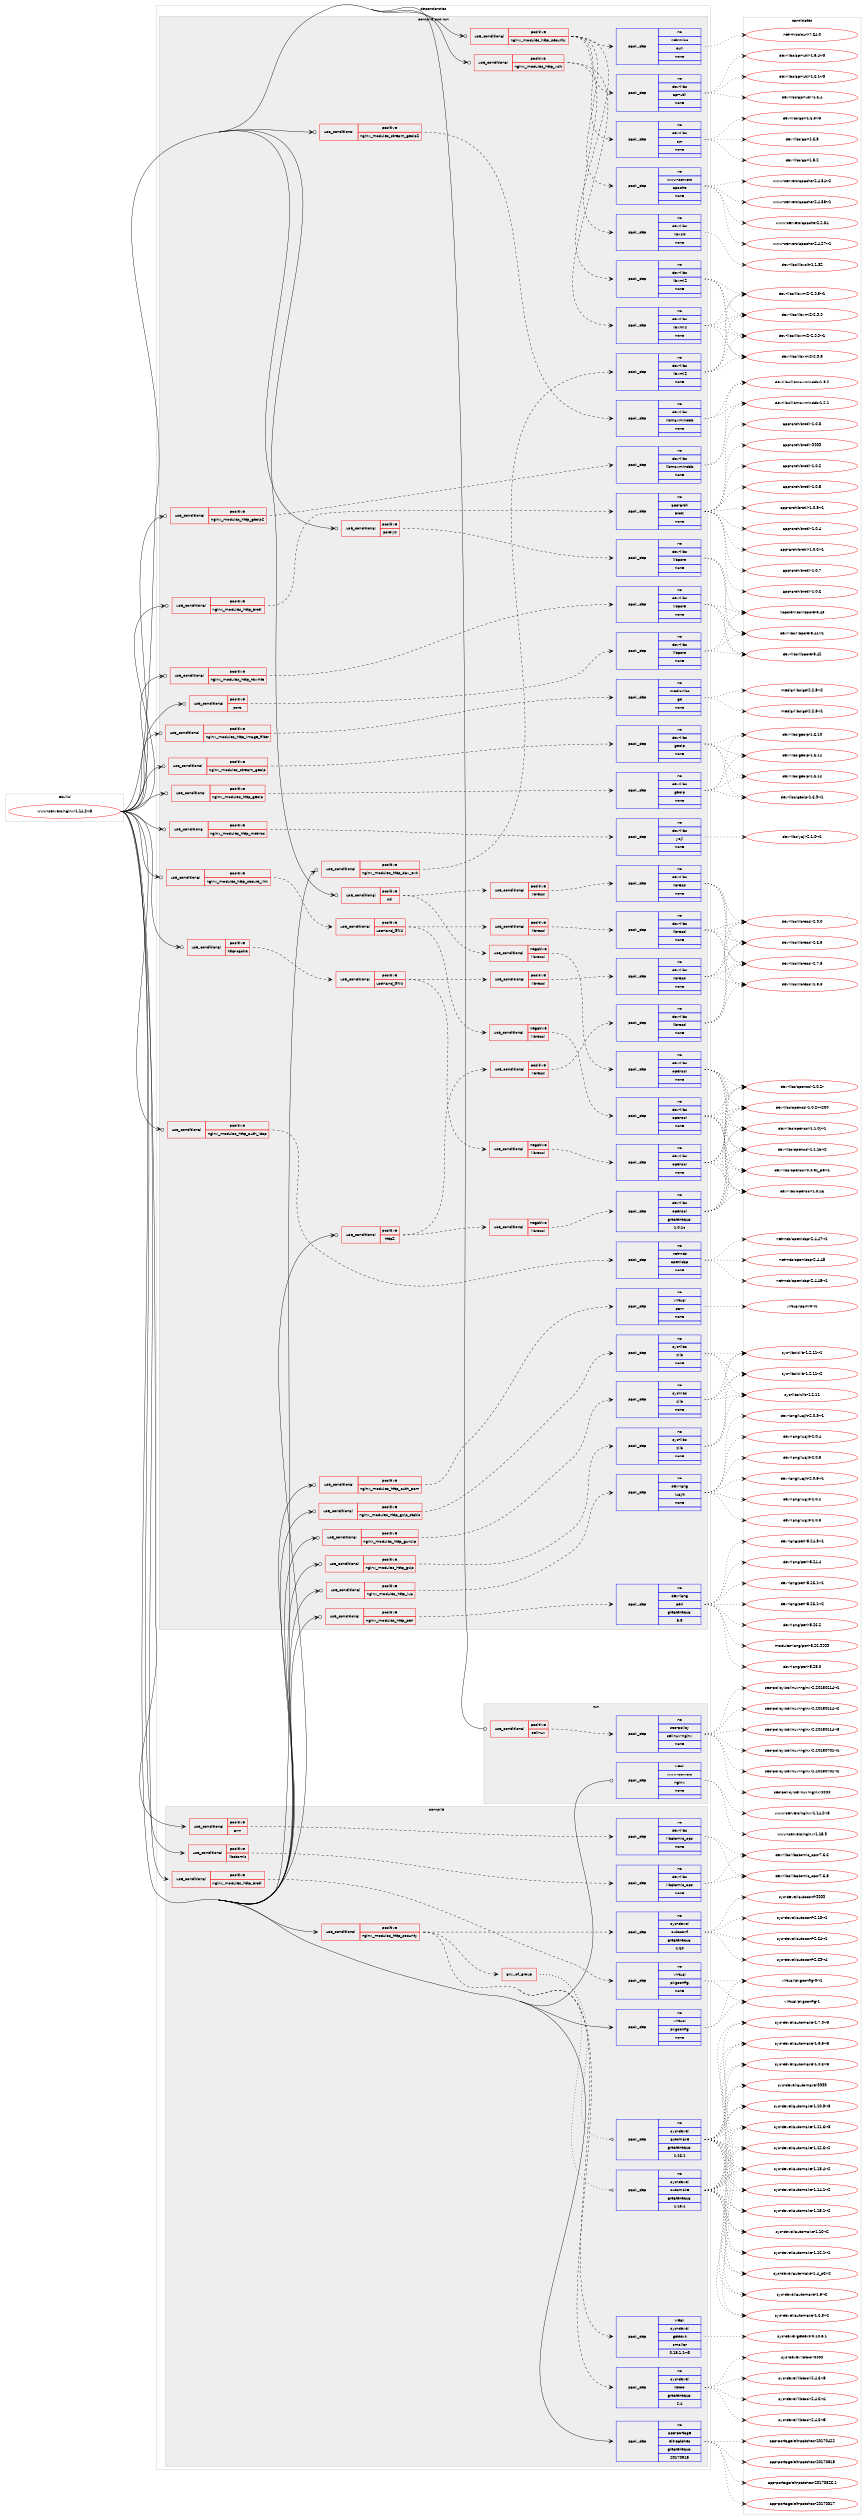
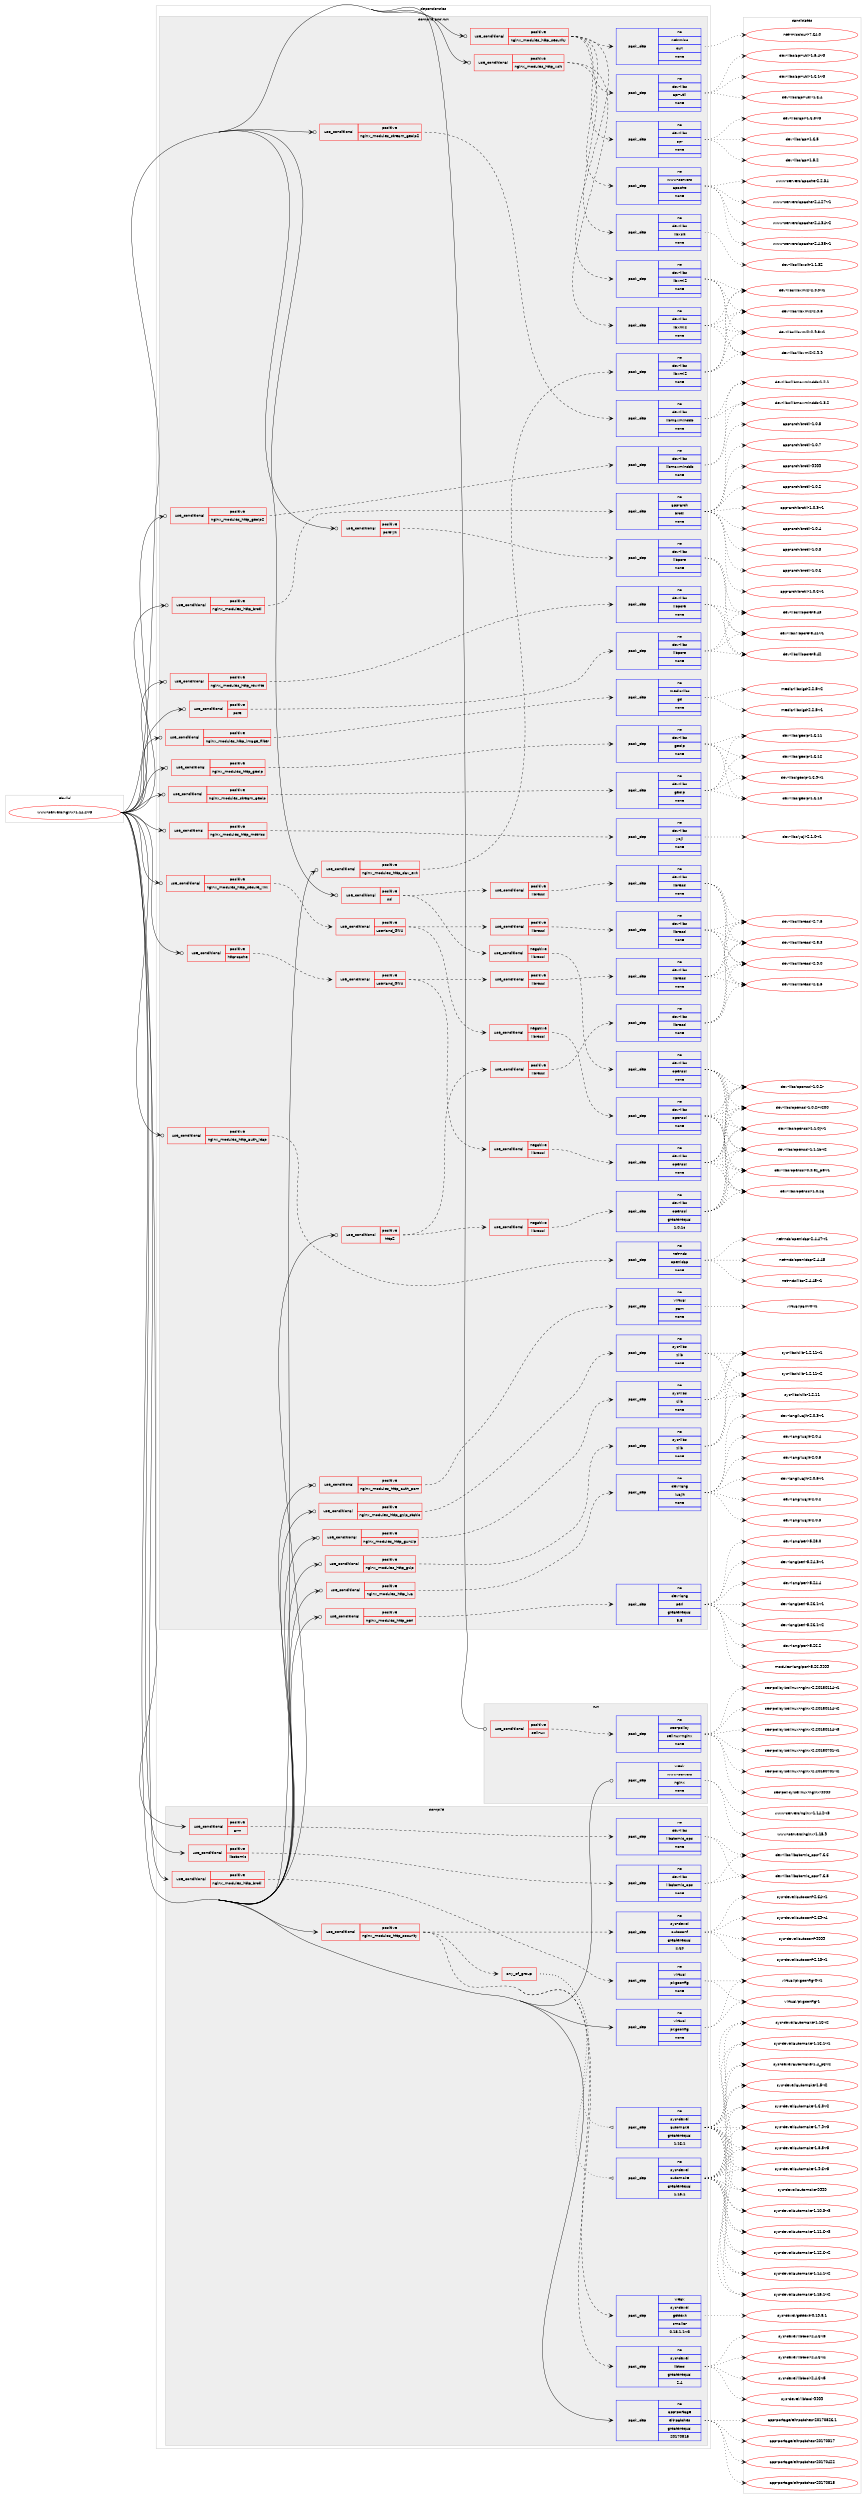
node "libpcre-libs/libpcre-8.43": label "libpcre-libs/libpcre-8.43" -> "dev-libs/libpcre-8.43"
node "net-nds/openldap-2.4.45-r1": label "net-nds/openldap-2.4.45-r1" -> "net-nds/libs-2.4.45-r1"
node "sys-devel/automake-1.13.4-r2": removed
